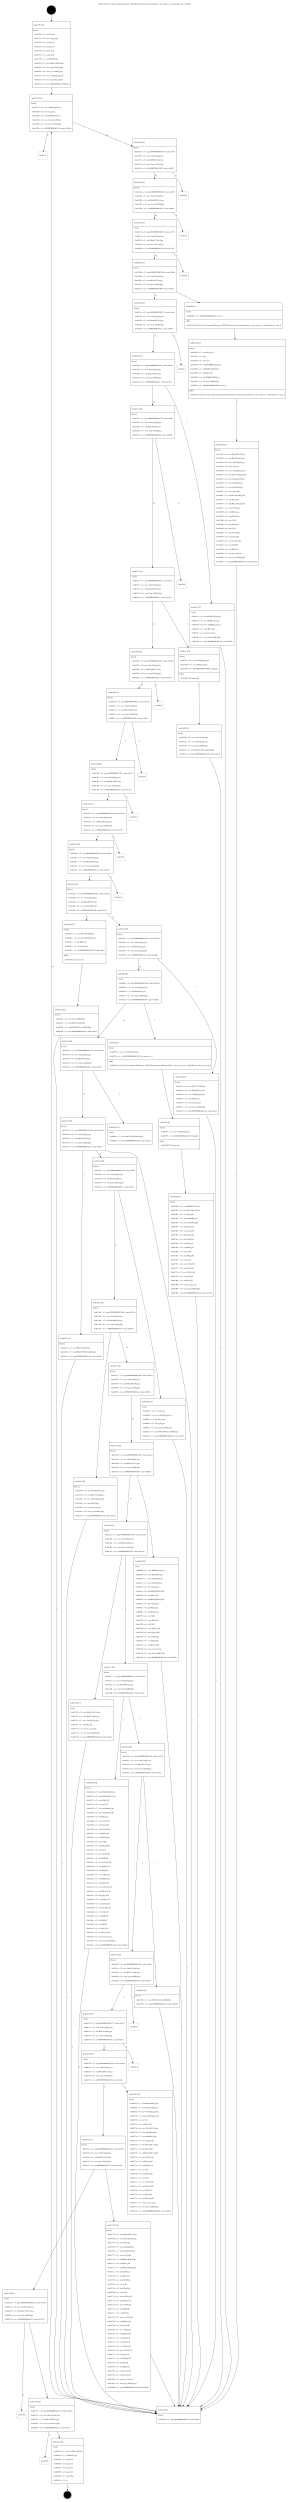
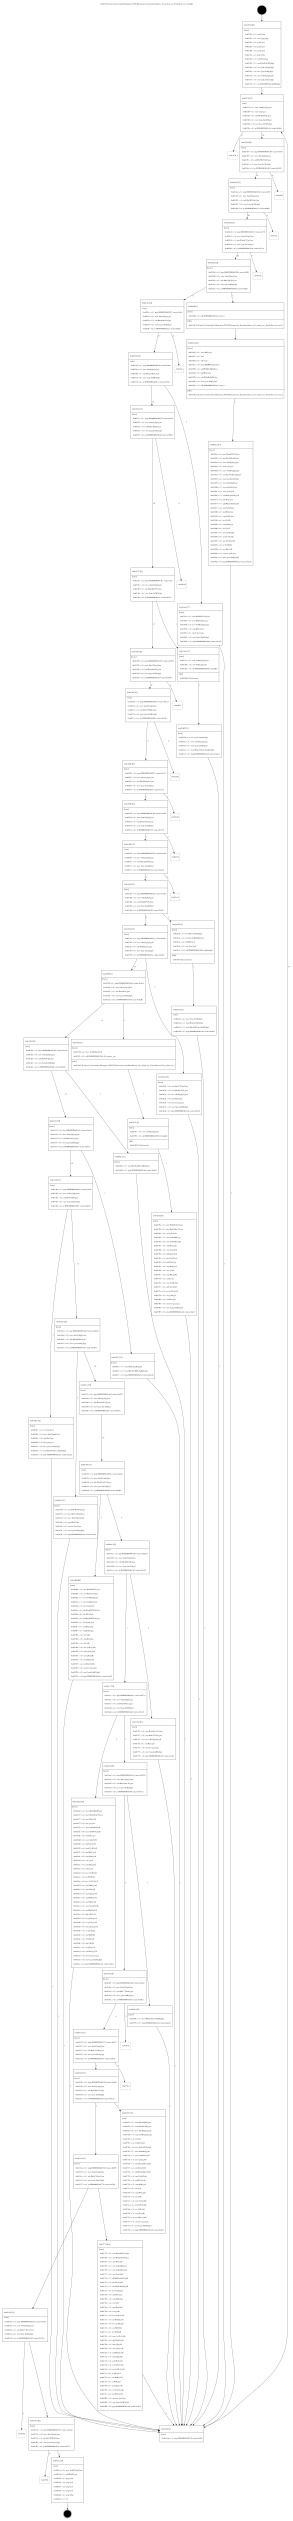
edge "0x401431 [25]" -> "0x401c6d [5]": now "0x4018ab [12]" -> "0x401c6d [5]"
